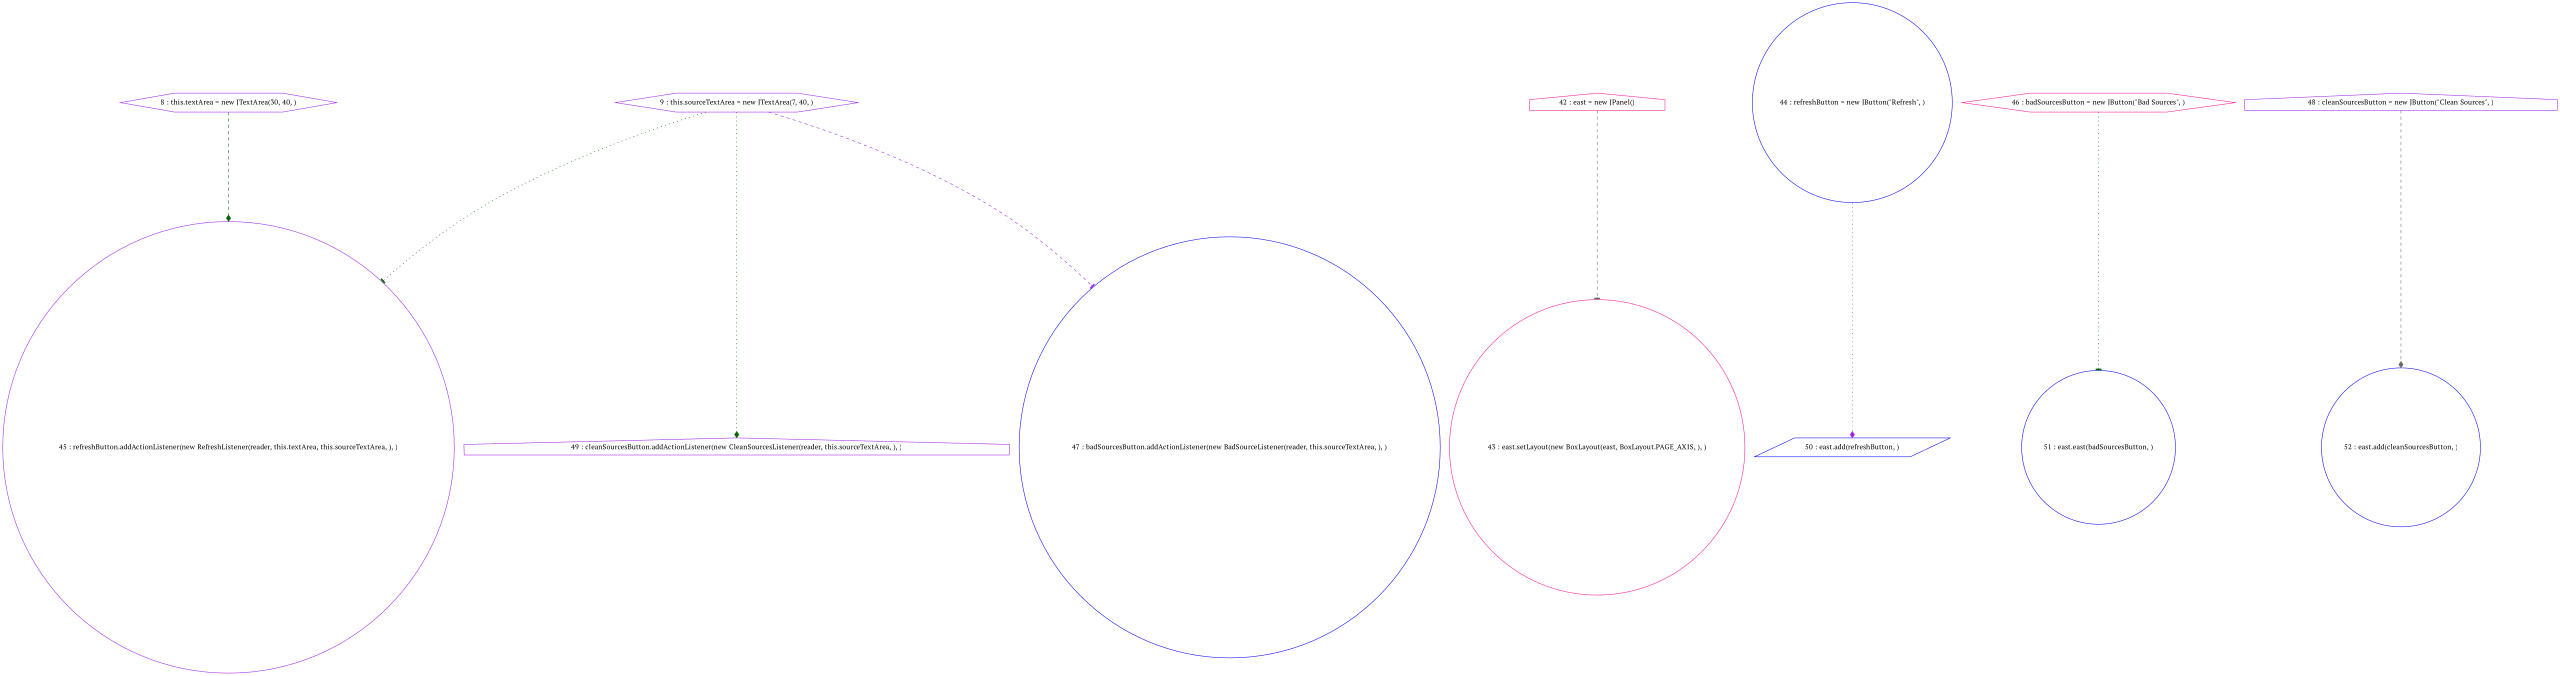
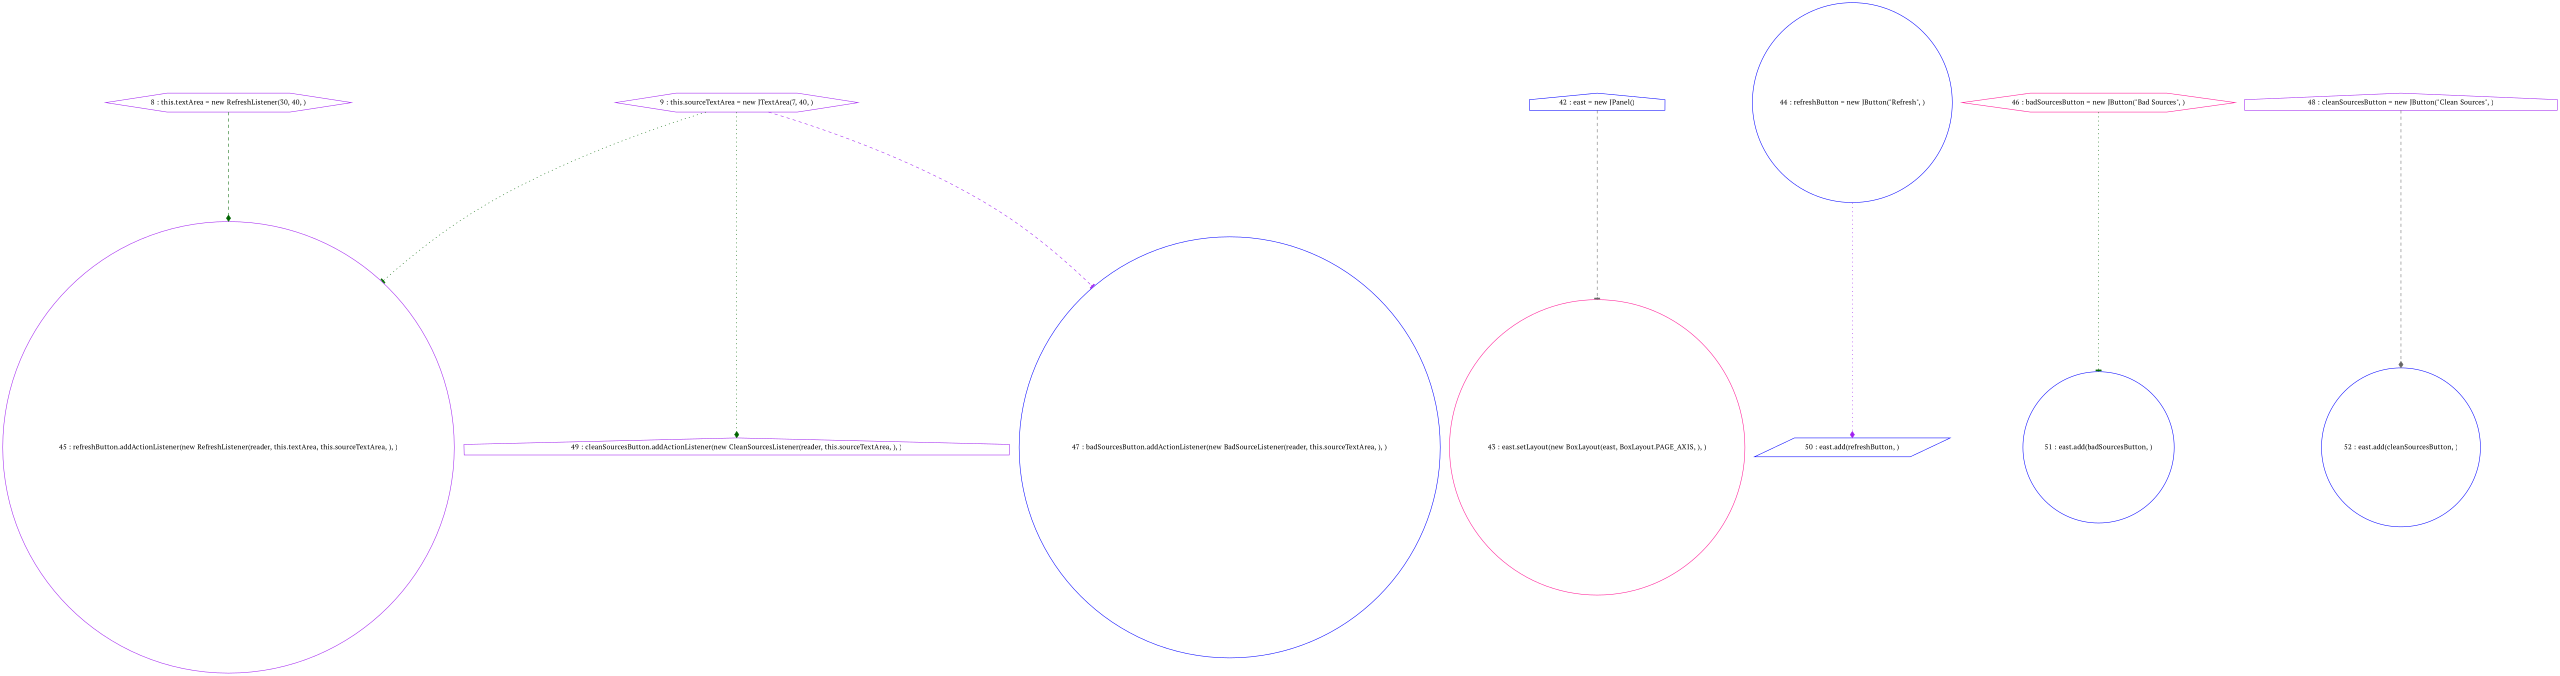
node "8 : this.textArea = new JTextArea(30, 40, )": label "8 : this.textArea = new JTextArea(30, 40, )" -> "8 : this.textArea = new RefreshListener(30, 40, )"
node "42 : east = new JPanel()": color deeppink -> blue
node "51 : east.east(badSourcesButton, )": label "51 : east.east(badSourcesButton, )" -> "51 : east.add(badSourcesButton, )"
